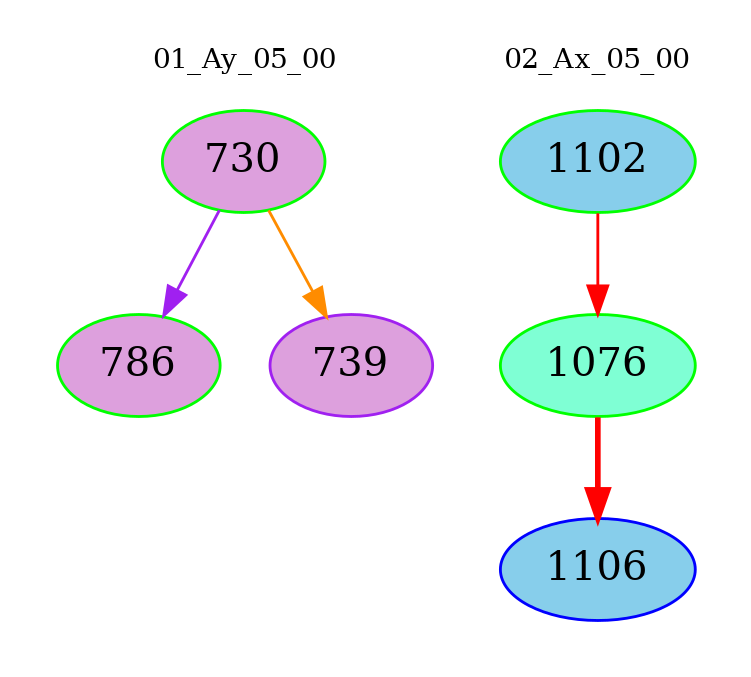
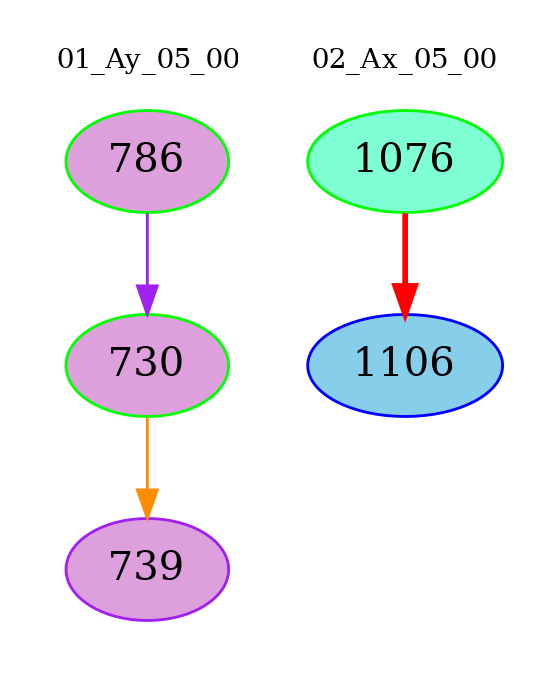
node "1102": removed
edge "730" -> "786": reversed
